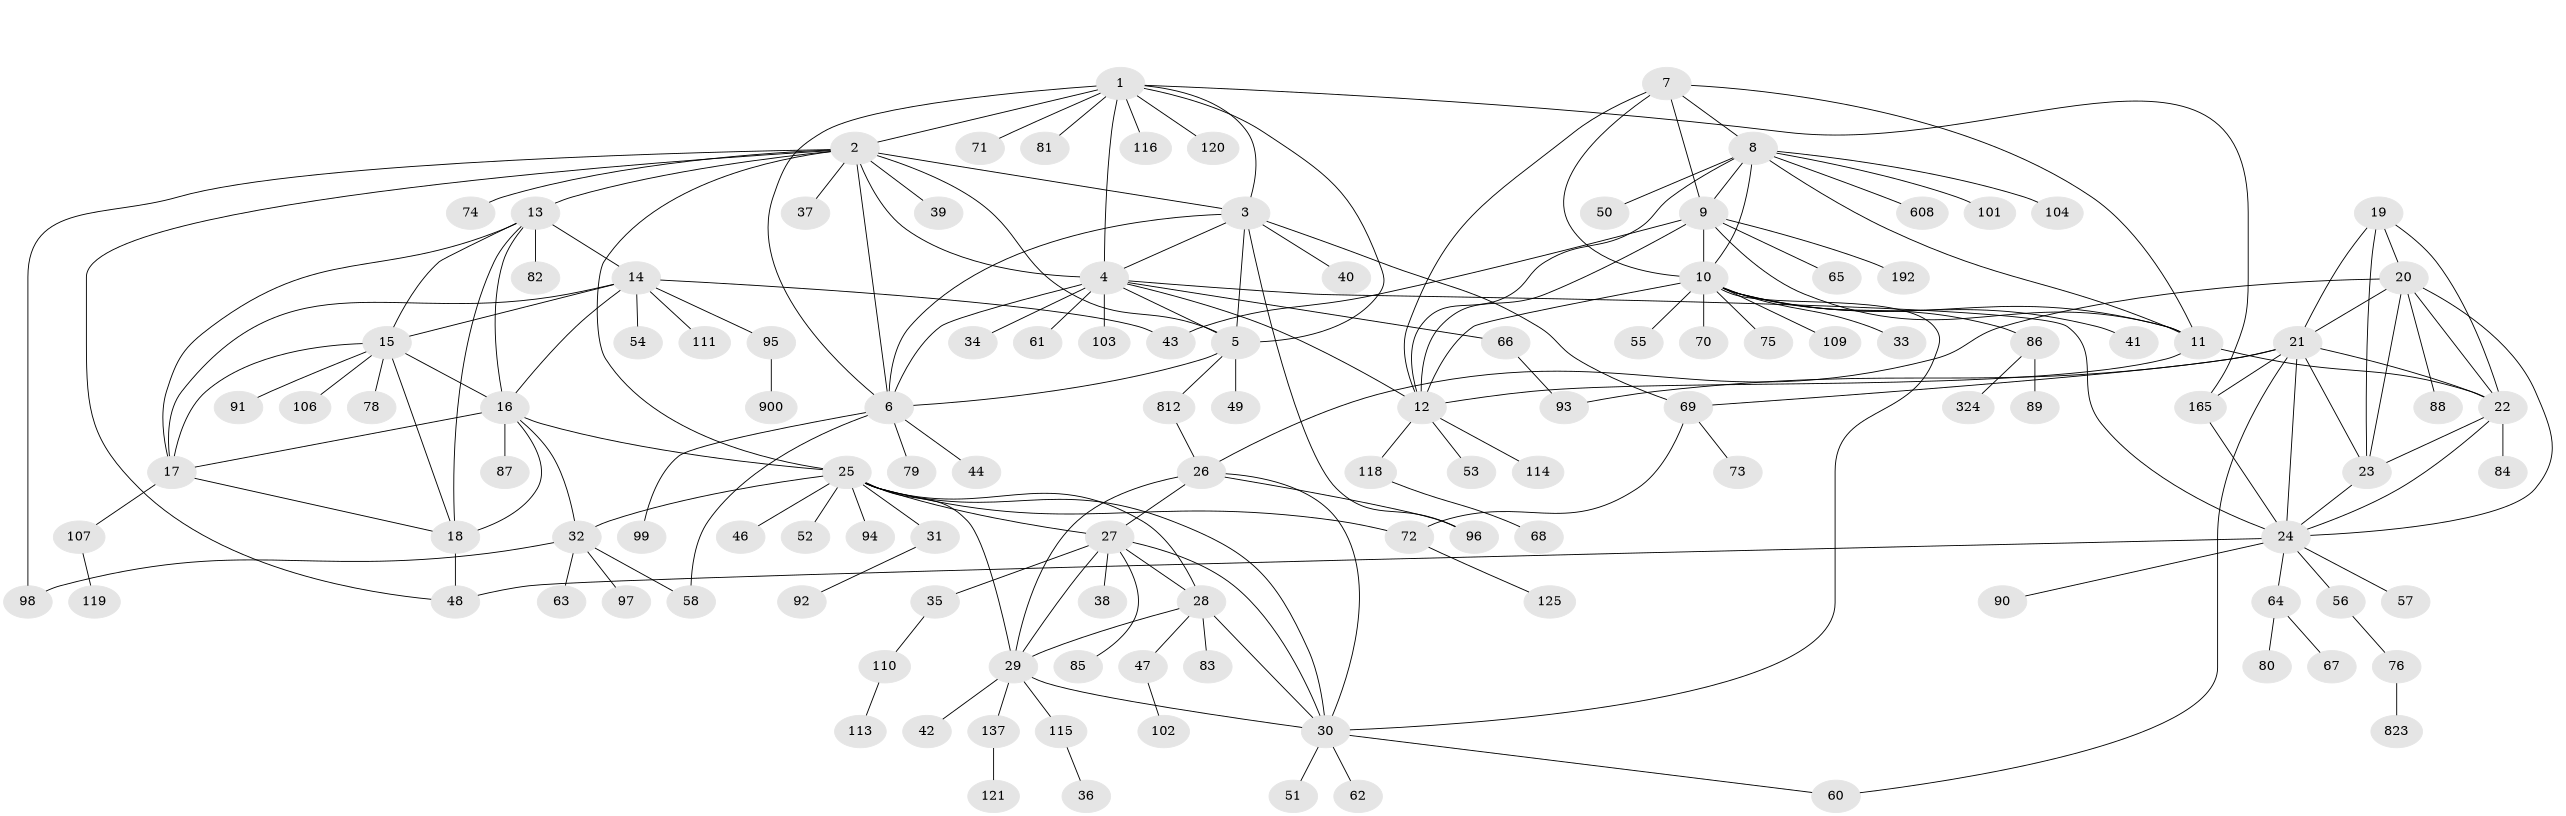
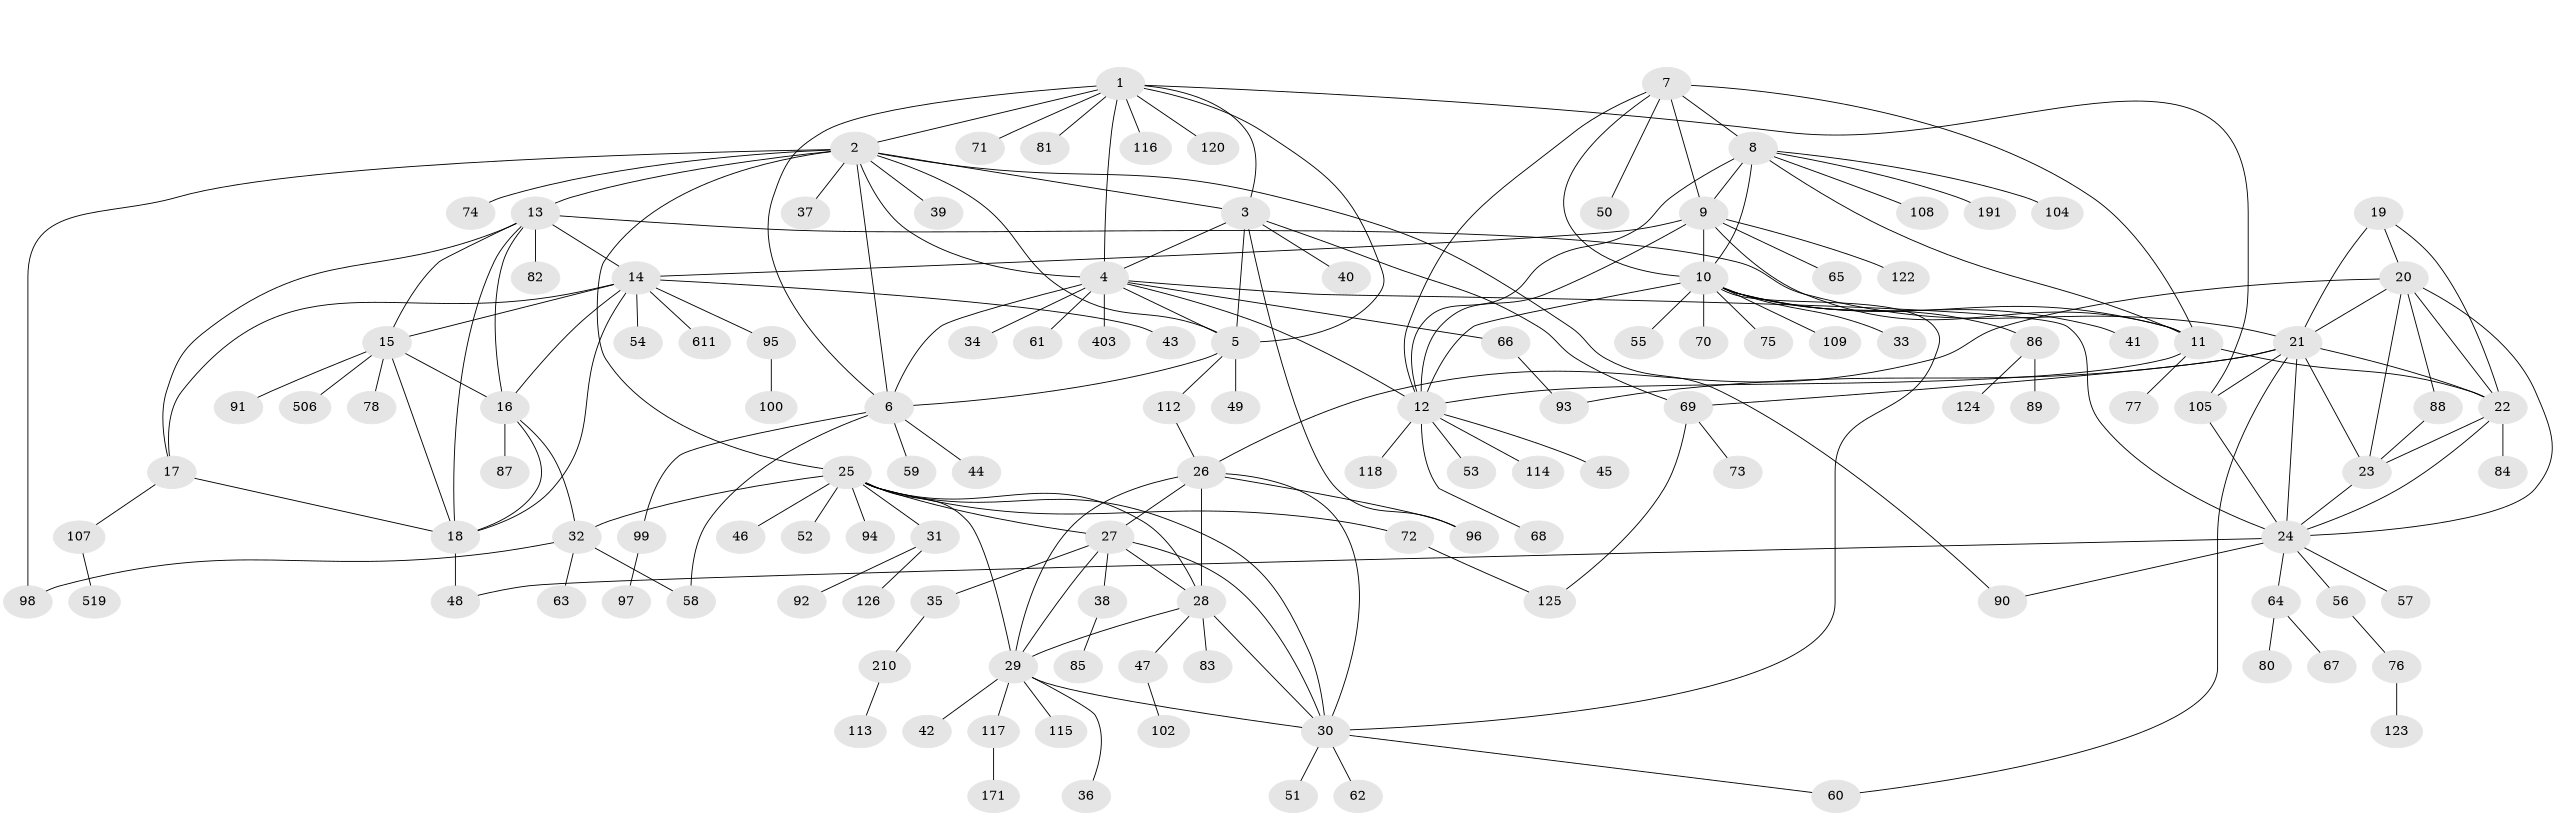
edge "8" -- "50": now "7" -- "50"
node "608": label "608" -> "108"
node "101": label "101" -> "191"
edge "2" -- "48": now "2" -- "90"
edge "13" -- "21": added
edge "3" -- "6": removed
edge "9" -- "43": now "9" -- "14"
node "192": label "192" -> "122"
edge "19" -- "23": now "88" -- "23"
node "111": label "111" -> "611"
node "103": label "103" -> "403"
edge "15" -- "17": removed
node "106": label "106" -> "506"
node "900": label "900" -> "100"
node "812": label "812" -> "112"
node "324": label "324" -> "124"
node "77": added
node "165": label "165" -> "105"
edge "14" -- "18": added
edge "16" -- "17": removed
edge "16" -- "25": removed
node "79": label "79" -> "59"
node "45": added
edge "118" -- "68": now "12" -- "68"
edge "69" -- "72": now "69" -- "125"
edge "26" -- "28": added
edge "32" -- "97": now "99" -- "97"
node "119": label "119" -> "519"
node "126": added
edge "27" -- "85": now "38" -- "85"
node "110": label "110" -> "210"
node "137": label "137" -> "117"
node "823": label "823" -> "123"
edge "115" -- "36": now "29" -- "36"
node "121": label "121" -> "171"
